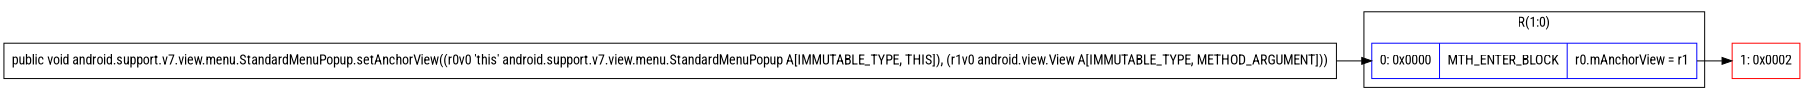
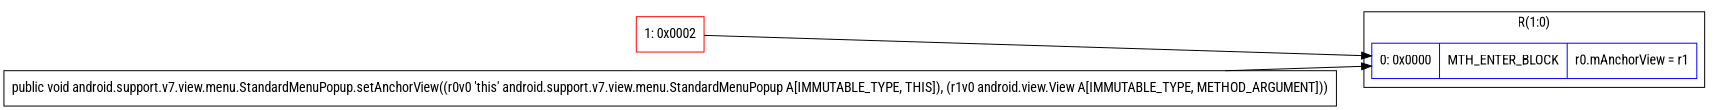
edge "0: 0x0000" -> "1: 0x0002": reversed
